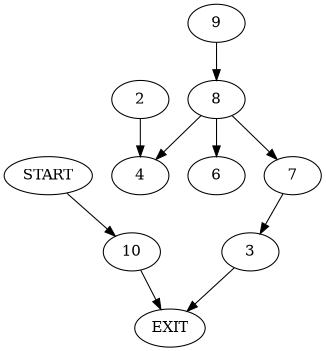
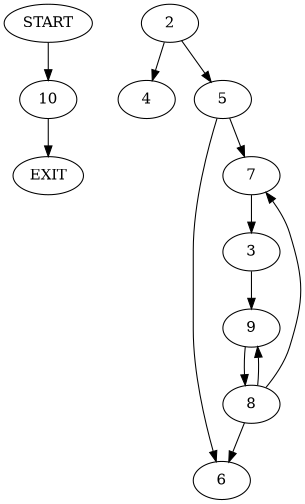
node "5": added
edge "8" -> "4": now "8" -> "9"
edge "3" -> "EXIT": now "3" -> "9"
